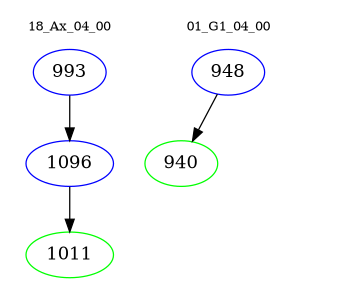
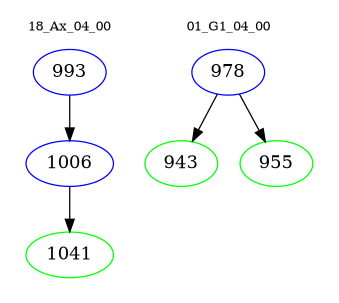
node "948": label "948" -> "978"
node "1096": label "1096" -> "1006"
node "940": label "940" -> "943"
node "955": added
node "1011": label "1011" -> "1041"
